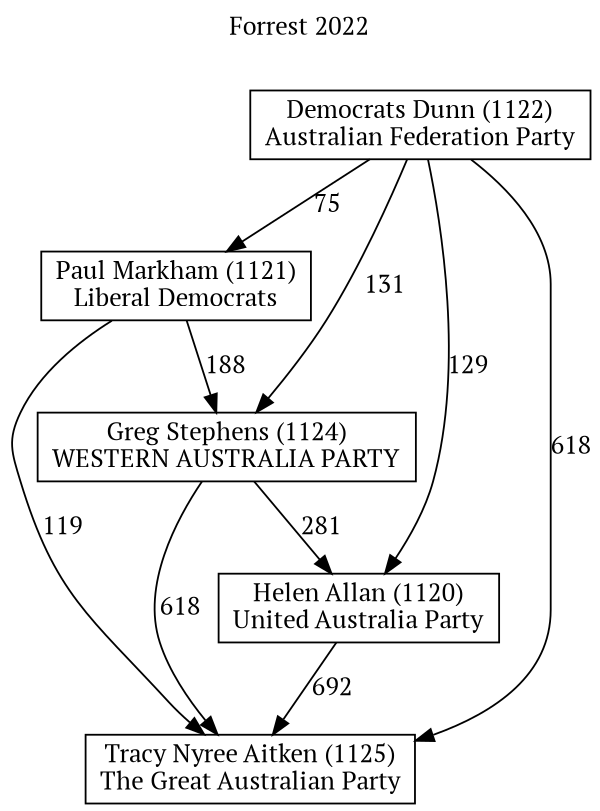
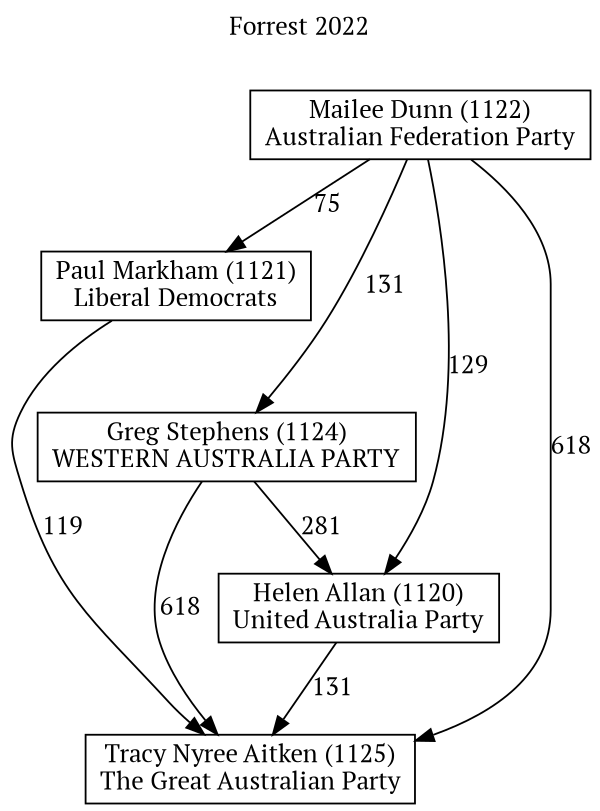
node "Democrats Dunn (1122) Australian Federation Party": label "Democrats Dunn (1122) Australian Federation Party" -> "Mailee Dunn (1122) Australian Federation Party"
edge "Paul Markham (1121) Liberal Democrats" -> "Greg Stephens (1124) WESTERN AUSTRALIA PARTY": removed, label "188"
edge "Helen Allan (1120) United Australia Party" -> "Tracy Nyree Aitken (1125) The Great Australian Party": label "692" -> "131"
